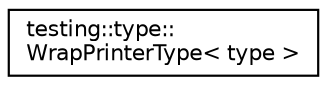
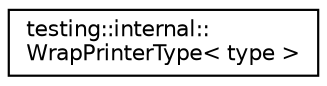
node "testing::type:: WrapPrinterType< type >": label "testing::type:: WrapPrinterType< type >" -> "testing::internal:: WrapPrinterType< type >"
